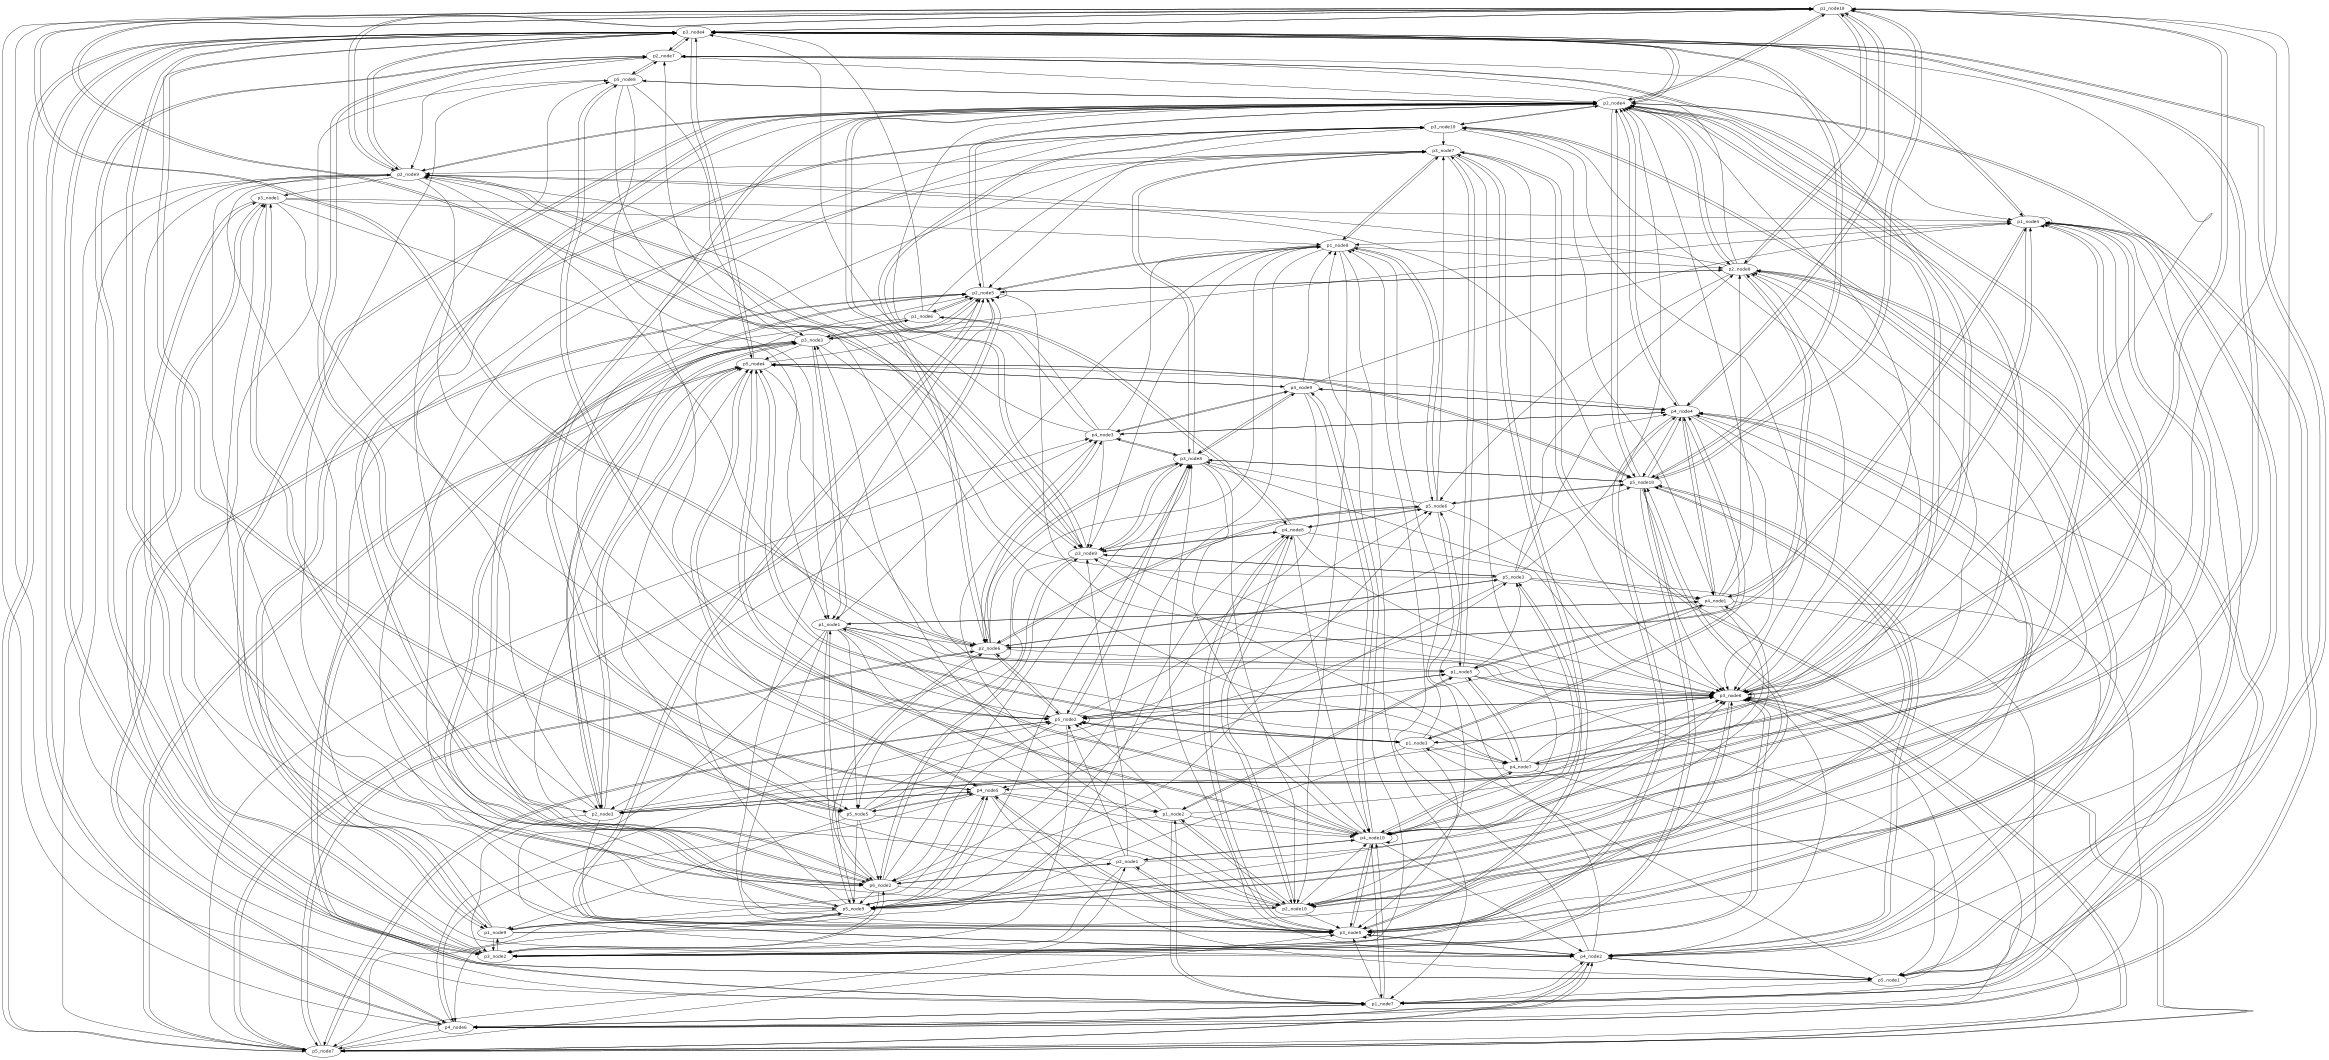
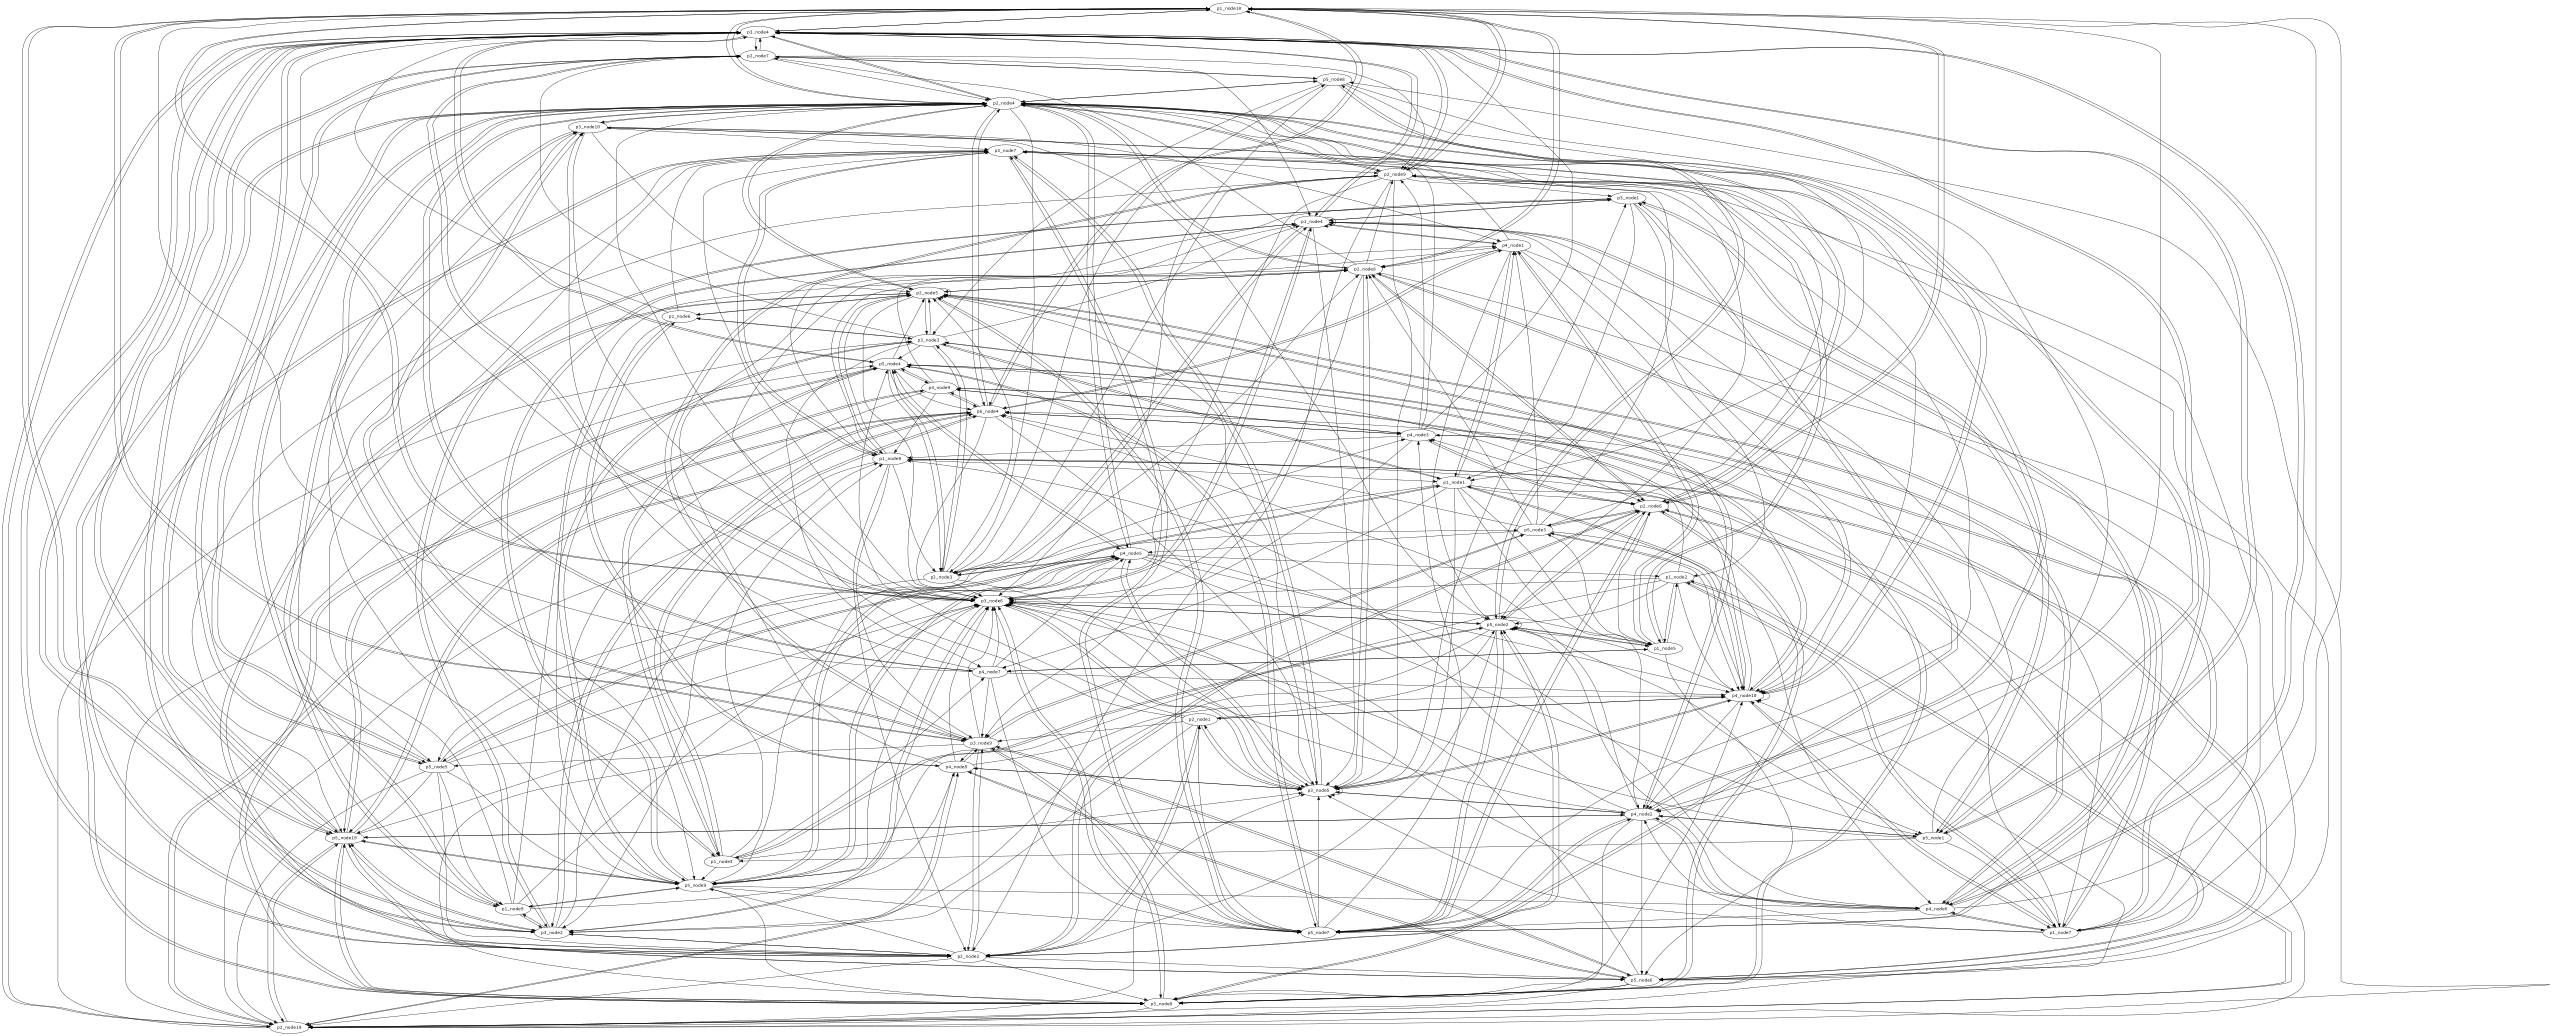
edge "p1_node4" -> "p1_node8": now "p1_node4" -> "p3_node1"
node "p4_node4": label "p4_node4" -> "p6_node4"
edge "p4_node10" -> "p4_node7": removed
edge "p3_node9" -> "p5_node6": added
node "p6_node2": label "p6_node2" -> "p2_node2"
